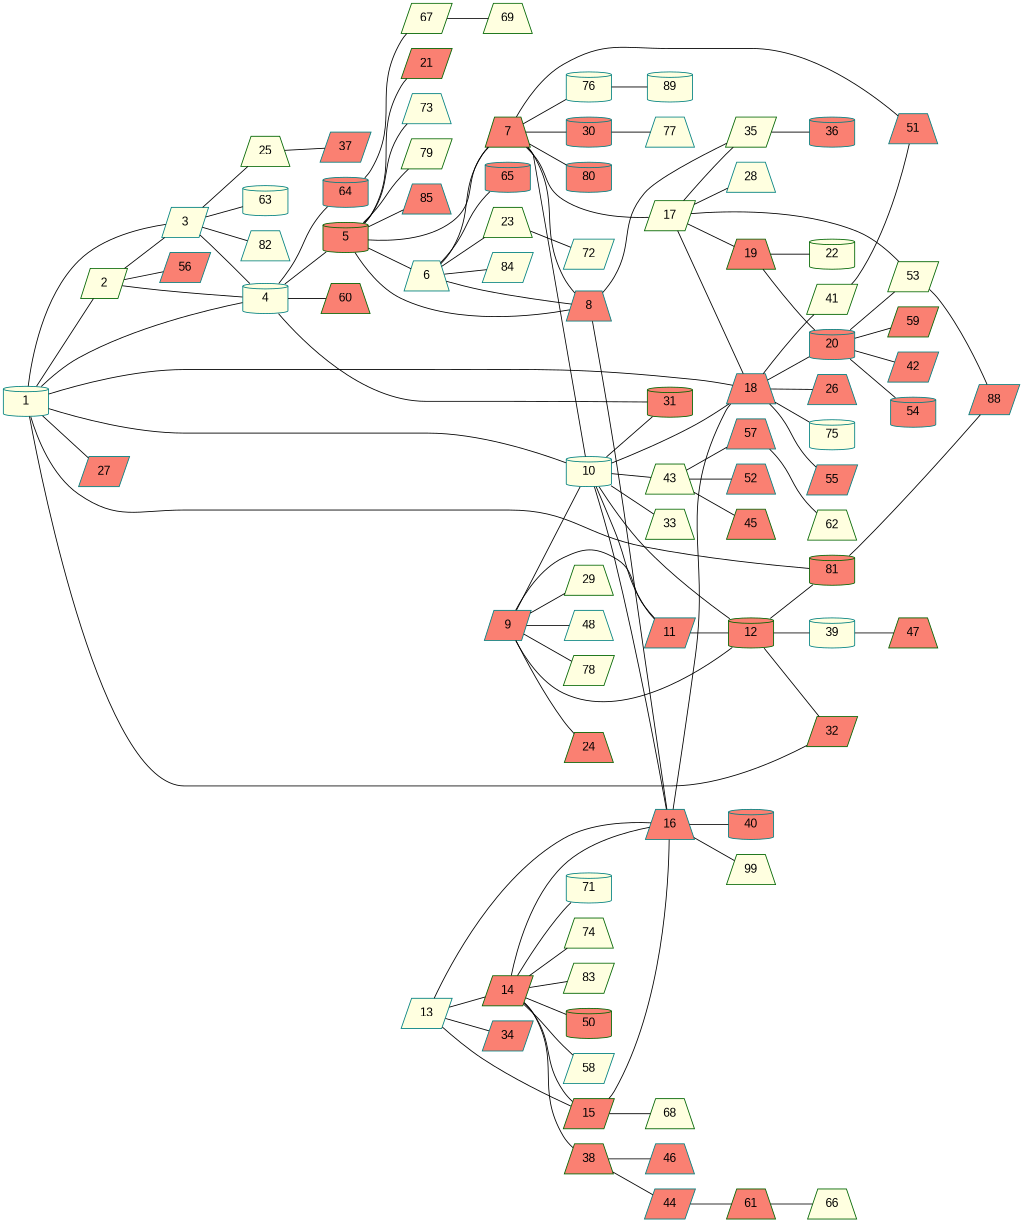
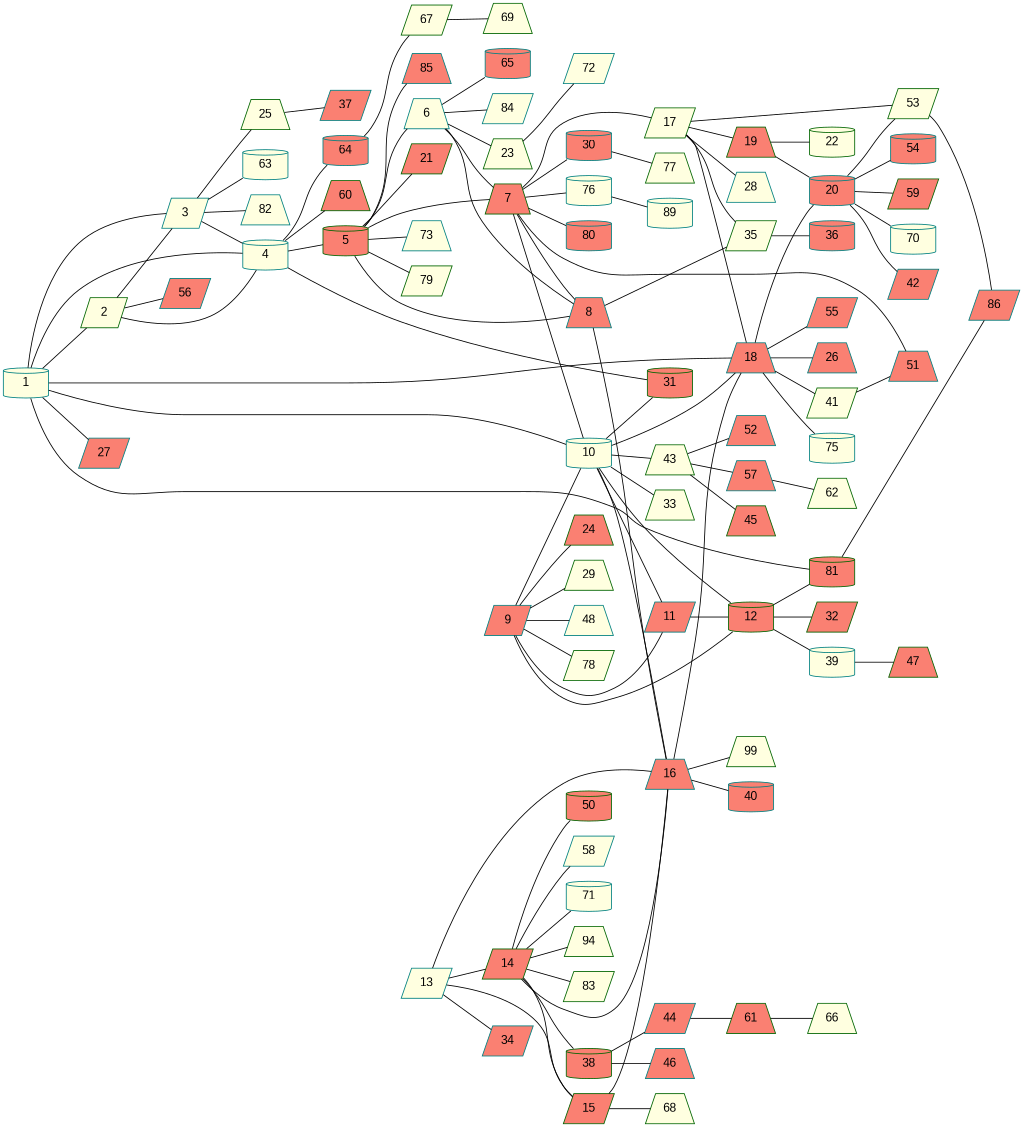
node "77": color teal -> darkgreen
node "70": added
node "88": label "88" -> "86"
edge "1" -- "32": removed
node "74": label "74" -> "94"
node "38": shape trapezium -> cylinder
